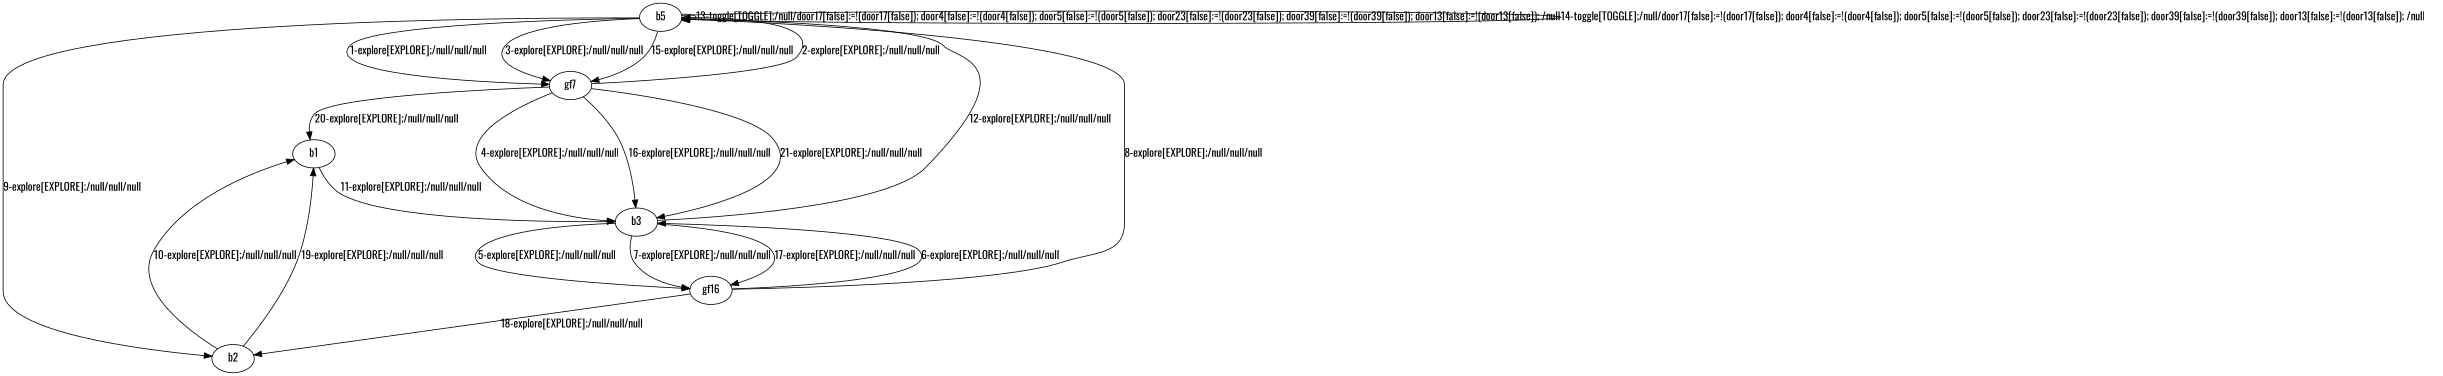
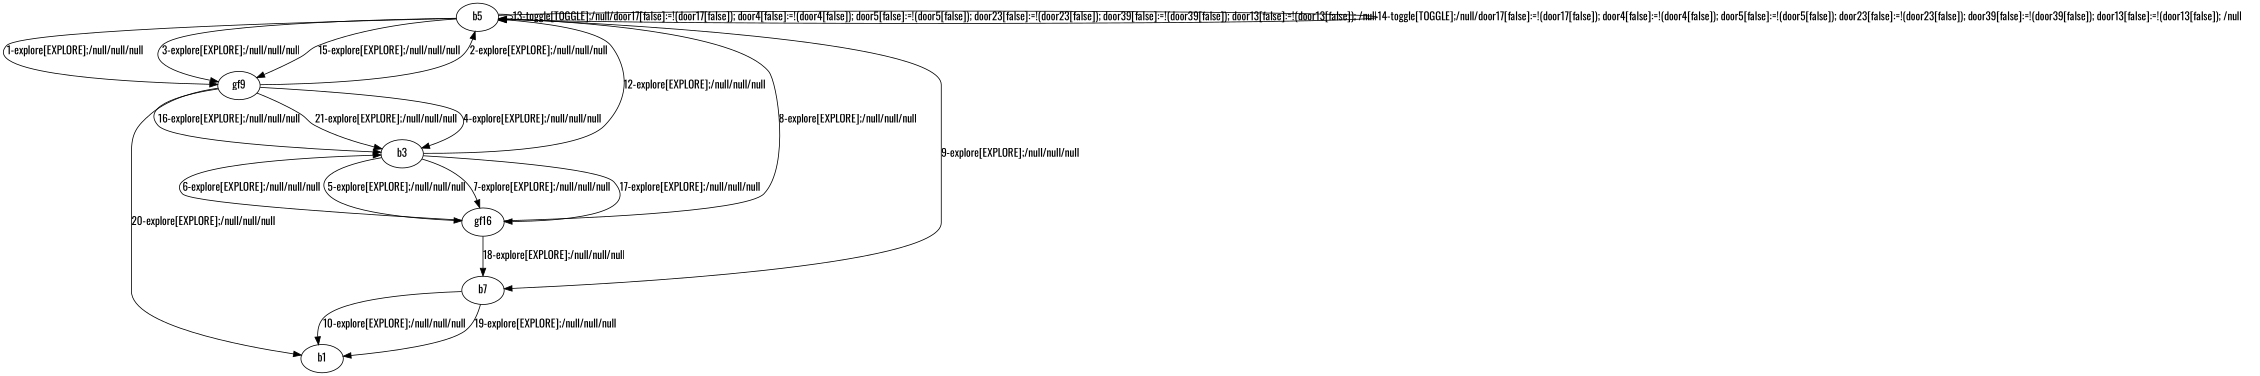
node "gf7": label "gf7" -> "gf9"
edge "b1" -> "b3": removed, label "11-explore[EXPLORE];/null/null/null"
node "b2": label "b2" -> "b7"
